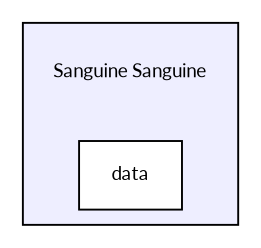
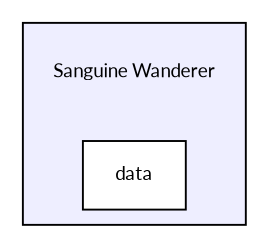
node "Sanguine Sanguine": label "Sanguine Sanguine" -> "Sanguine Wanderer"
